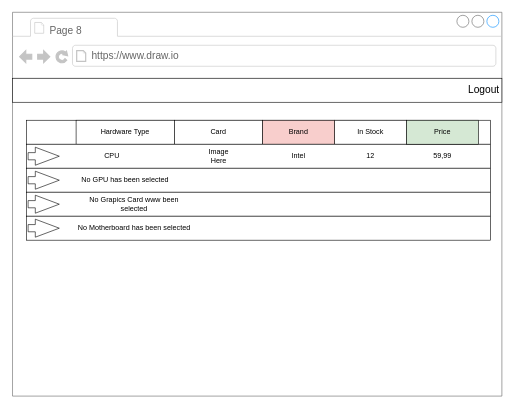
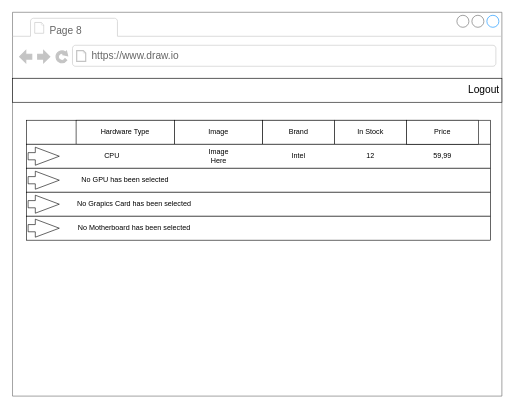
node "Card": label "Card" -> "Image"
node "Brand": fillcolor #f8cecc -> #ffffff
node "Price": fillcolor #d5e8d4 -> #ffffff
node "No Grapics Card www been selected": label "No Grapics Card www been selected" -> "No Grapics Card has been selected"
